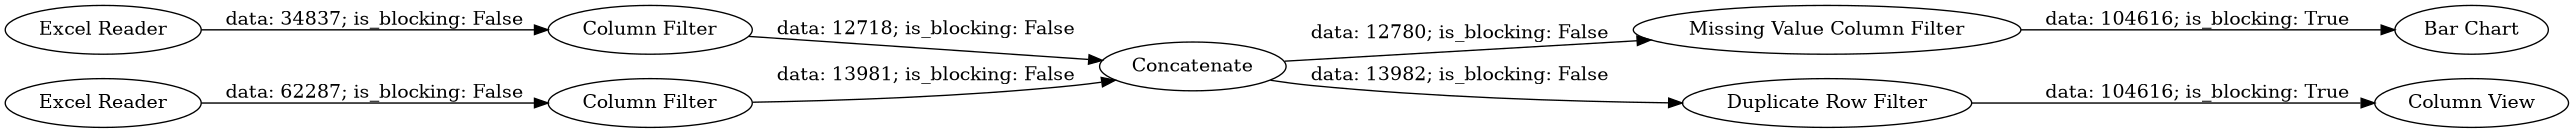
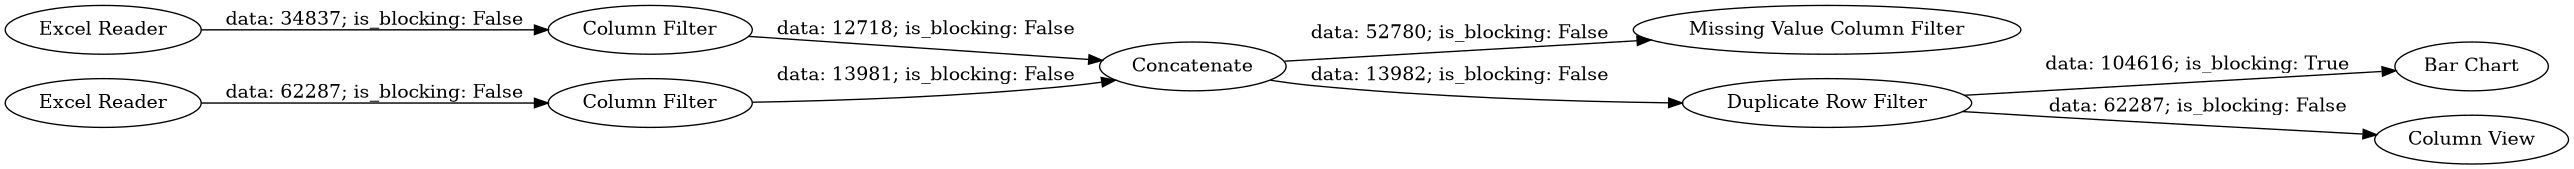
edge "Missing Value Column Filter" -> "Bar Chart": now "Duplicate Row Filter" -> "Bar Chart"
edge "Concatenate" -> "Missing Value Column Filter": label "data: 12780; is_blocking: False" -> "data: 52780; is_blocking: False"
edge "Duplicate Row Filter" -> "Column View": label "data: 104616; is_blocking: True" -> "data: 62287; is_blocking: False"
